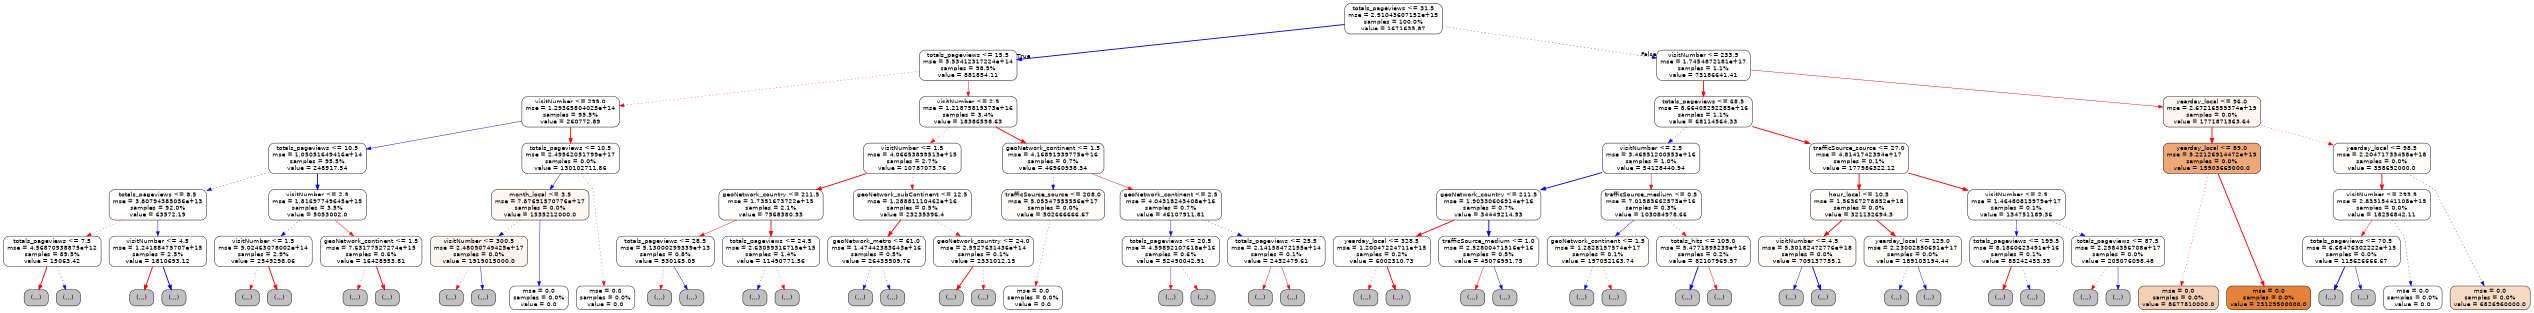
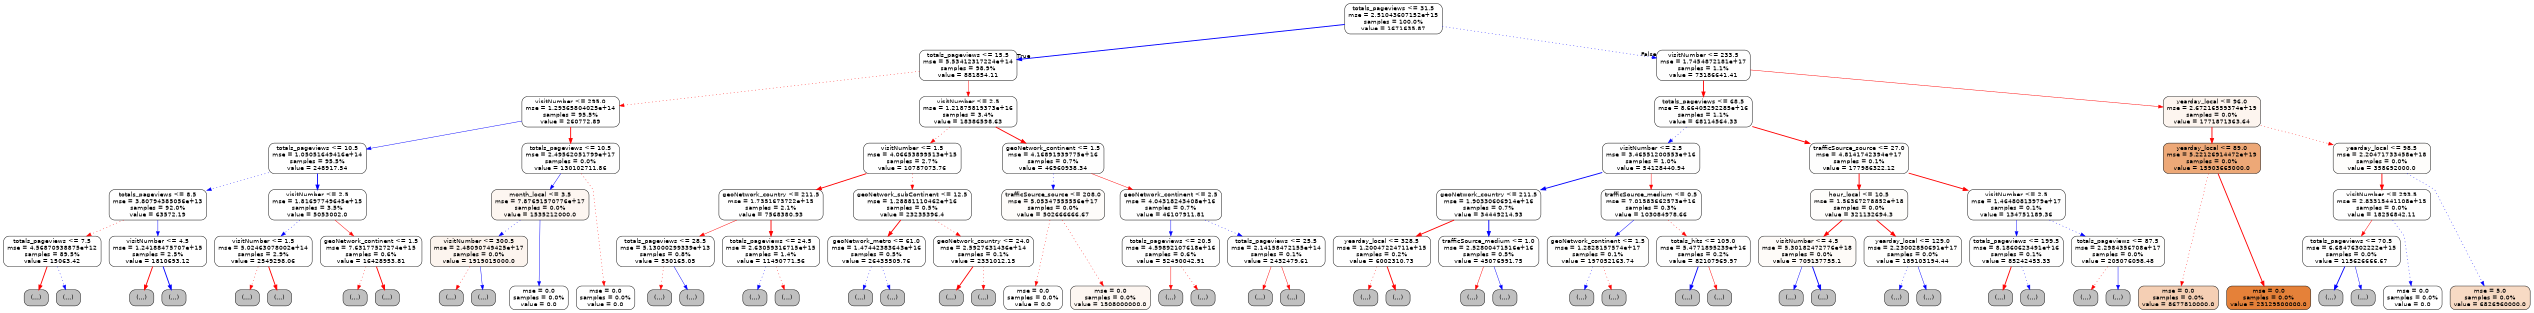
node "mse = 0.0 samples = 0.0% value = 1508000000.0": added
node "mse = 0.0 samples = 0.0% value = 6826960000.0": label "mse = 0.0 samples = 0.0% value = 6826960000.0" -> "mse = 5.0 samples = 0.0% value = 6826960000.0"
